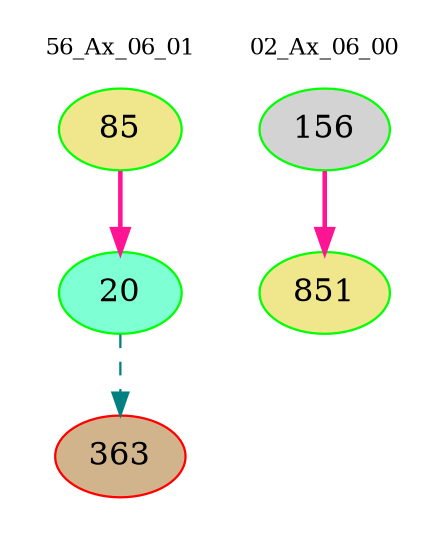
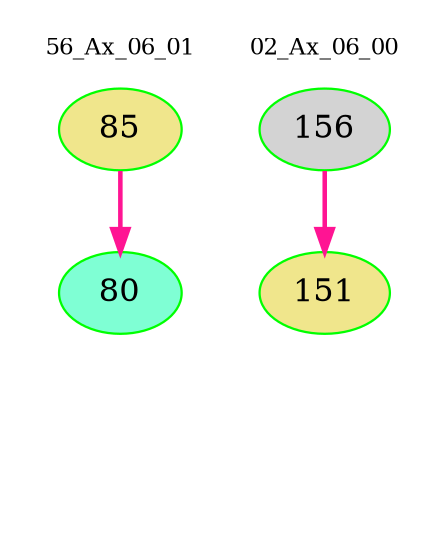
node "20": label "20" -> "80"
node "851": label "851" -> "151"
node "363": removed
